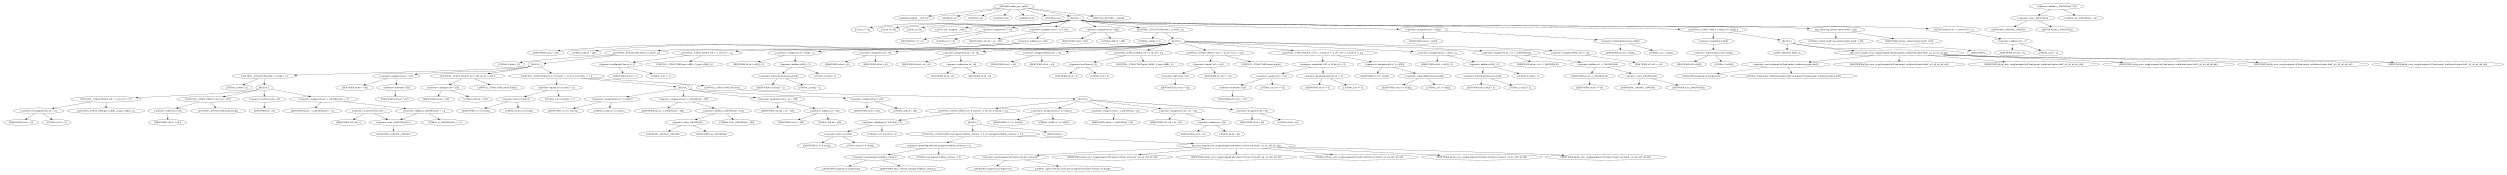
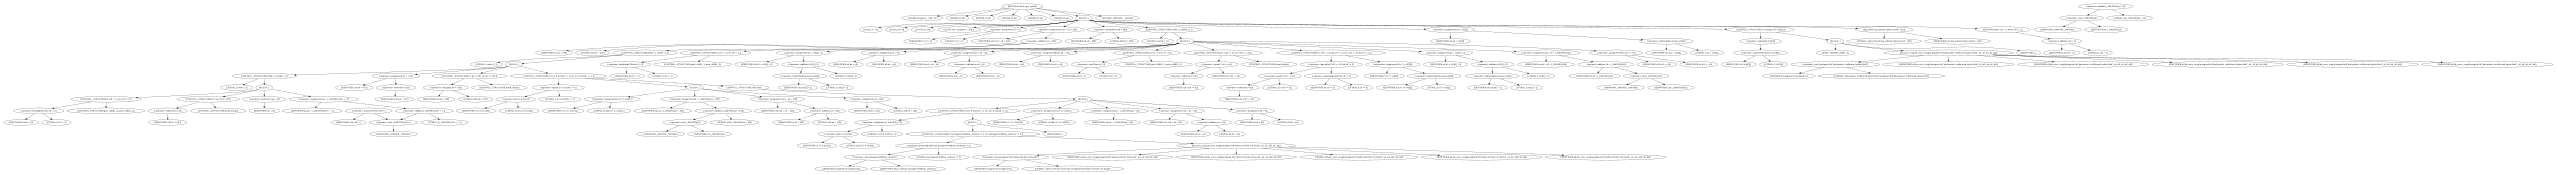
edge "(IDENTIFIER,v9,v9 + (_DWORD)v10)" -> "(IDENTIFIER,v9,v10 += v9)": now "(<operator>.assignmentPlus,v10 += v9)" -> "(IDENTIFIER,v9,v10 += v9)"
